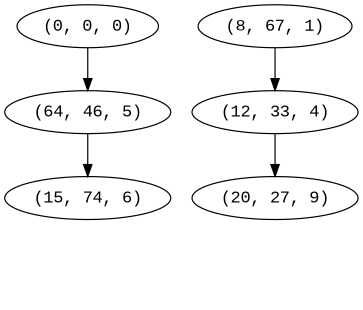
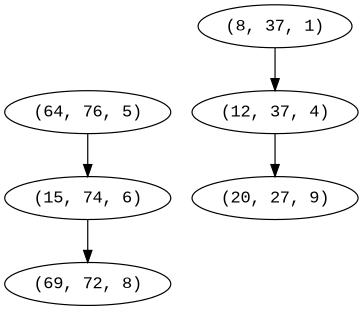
node "(0, 0, 0)": removed
node "(8, 67, 1)": label "(8, 67, 1)" -> "(8, 37, 1)"
node "(64, 46, 5)": label "(64, 46, 5)" -> "(64, 76, 5)"
node "(12, 33, 4)": label "(12, 33, 4)" -> "(12, 37, 4)"
node "(69, 72, 8)": added
